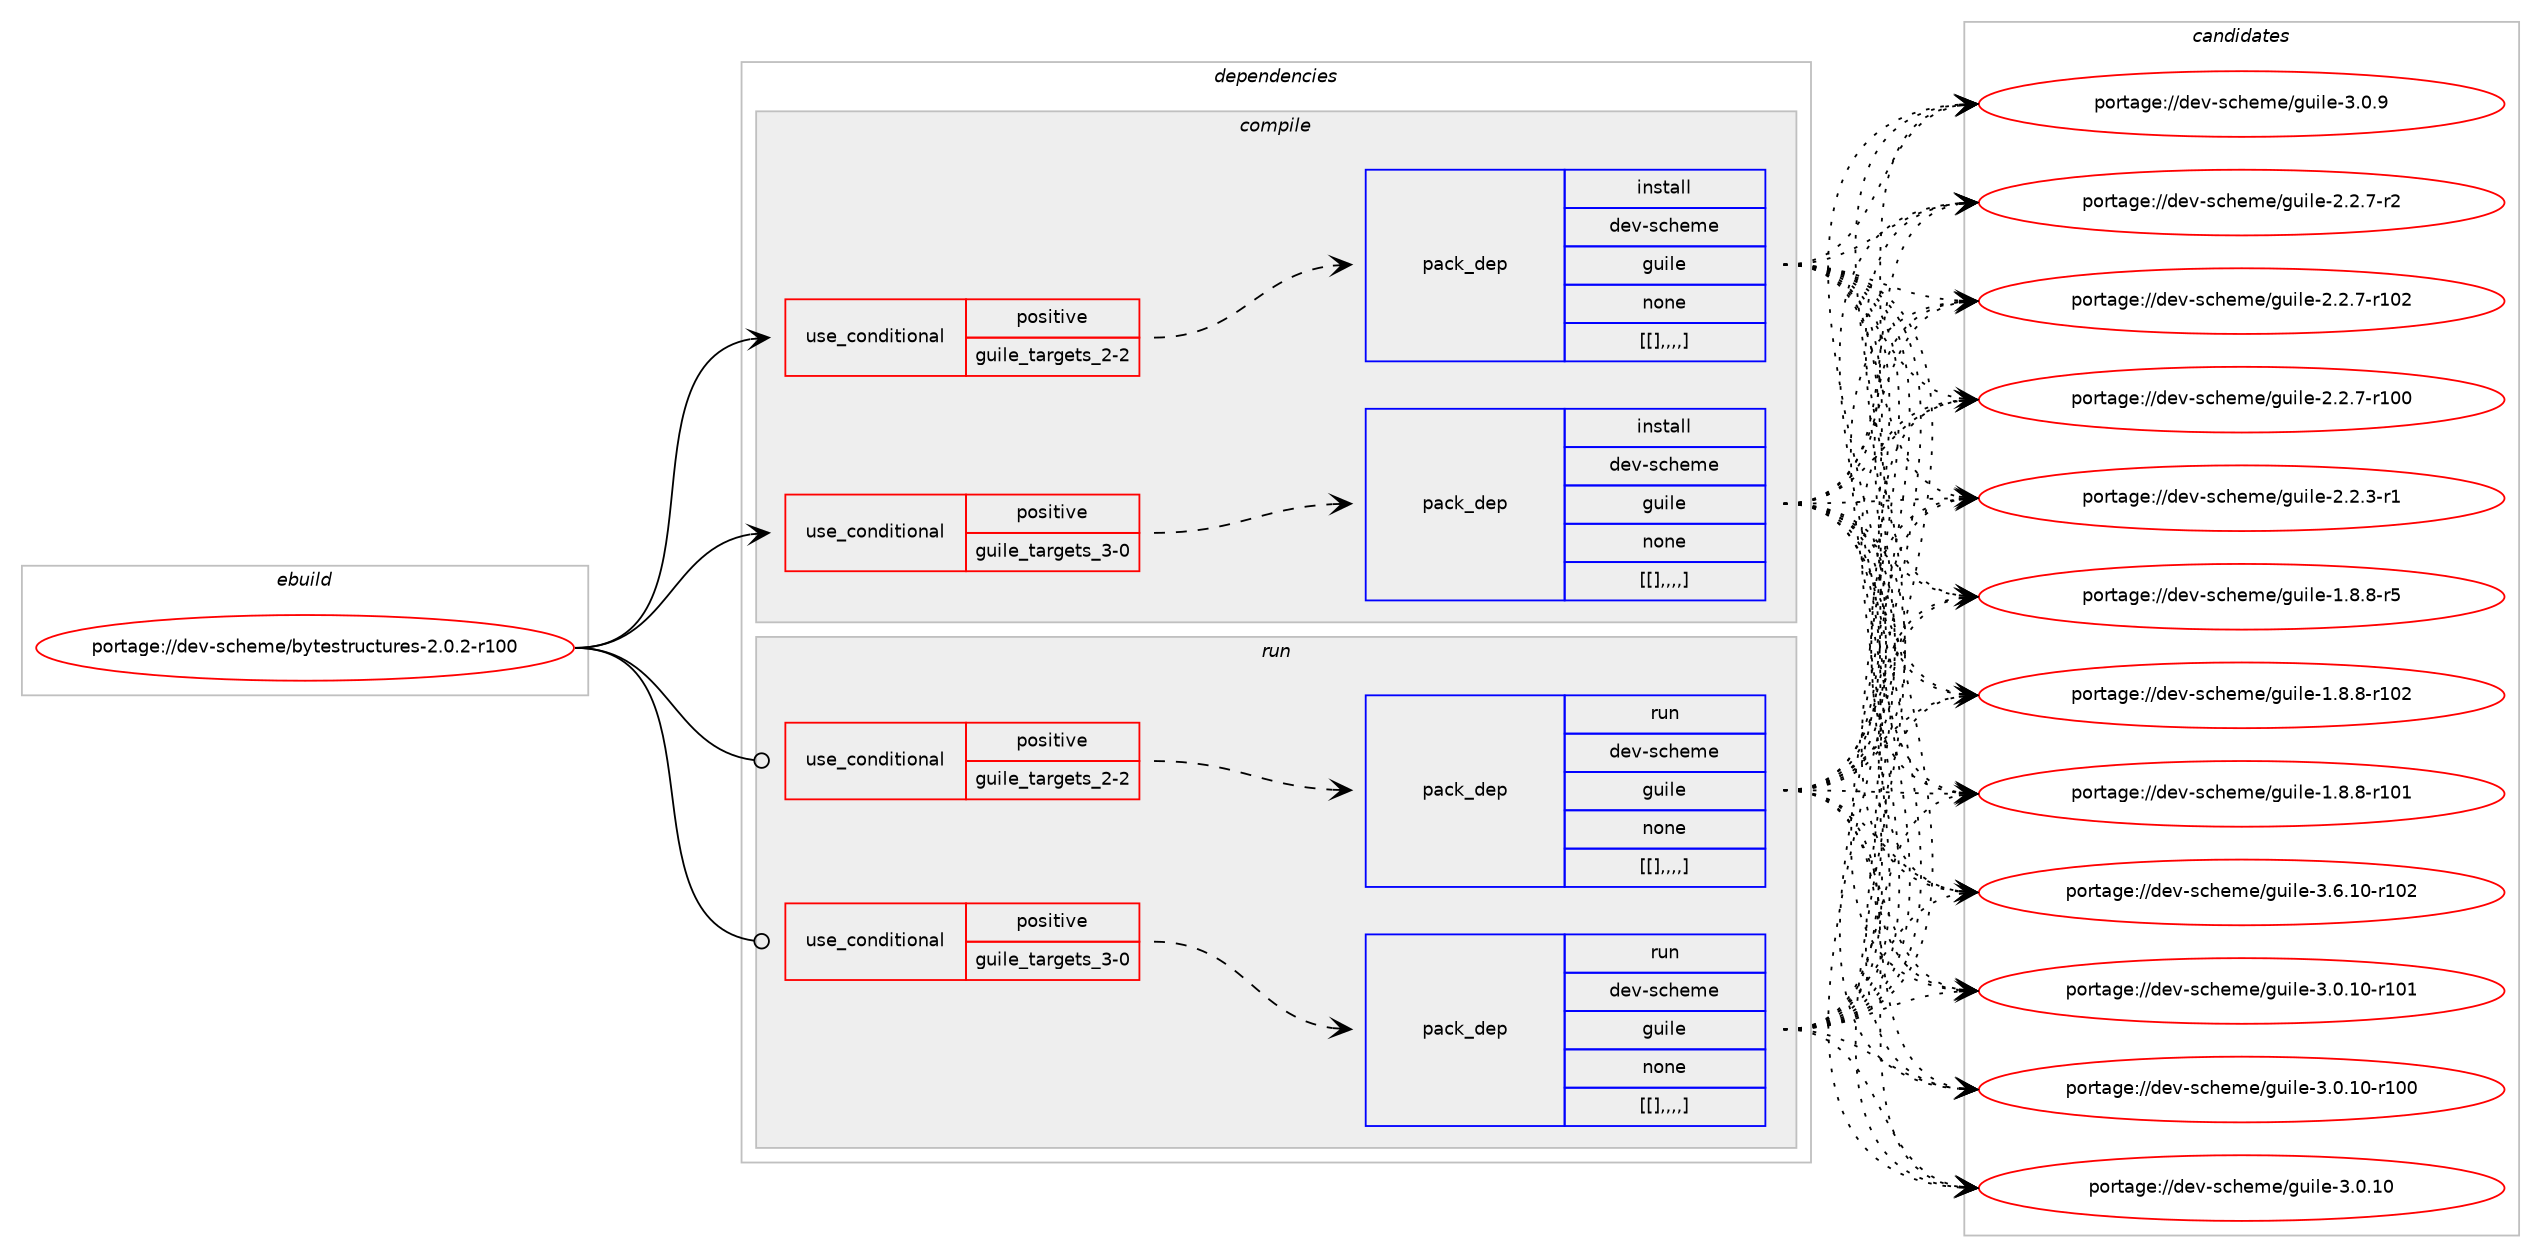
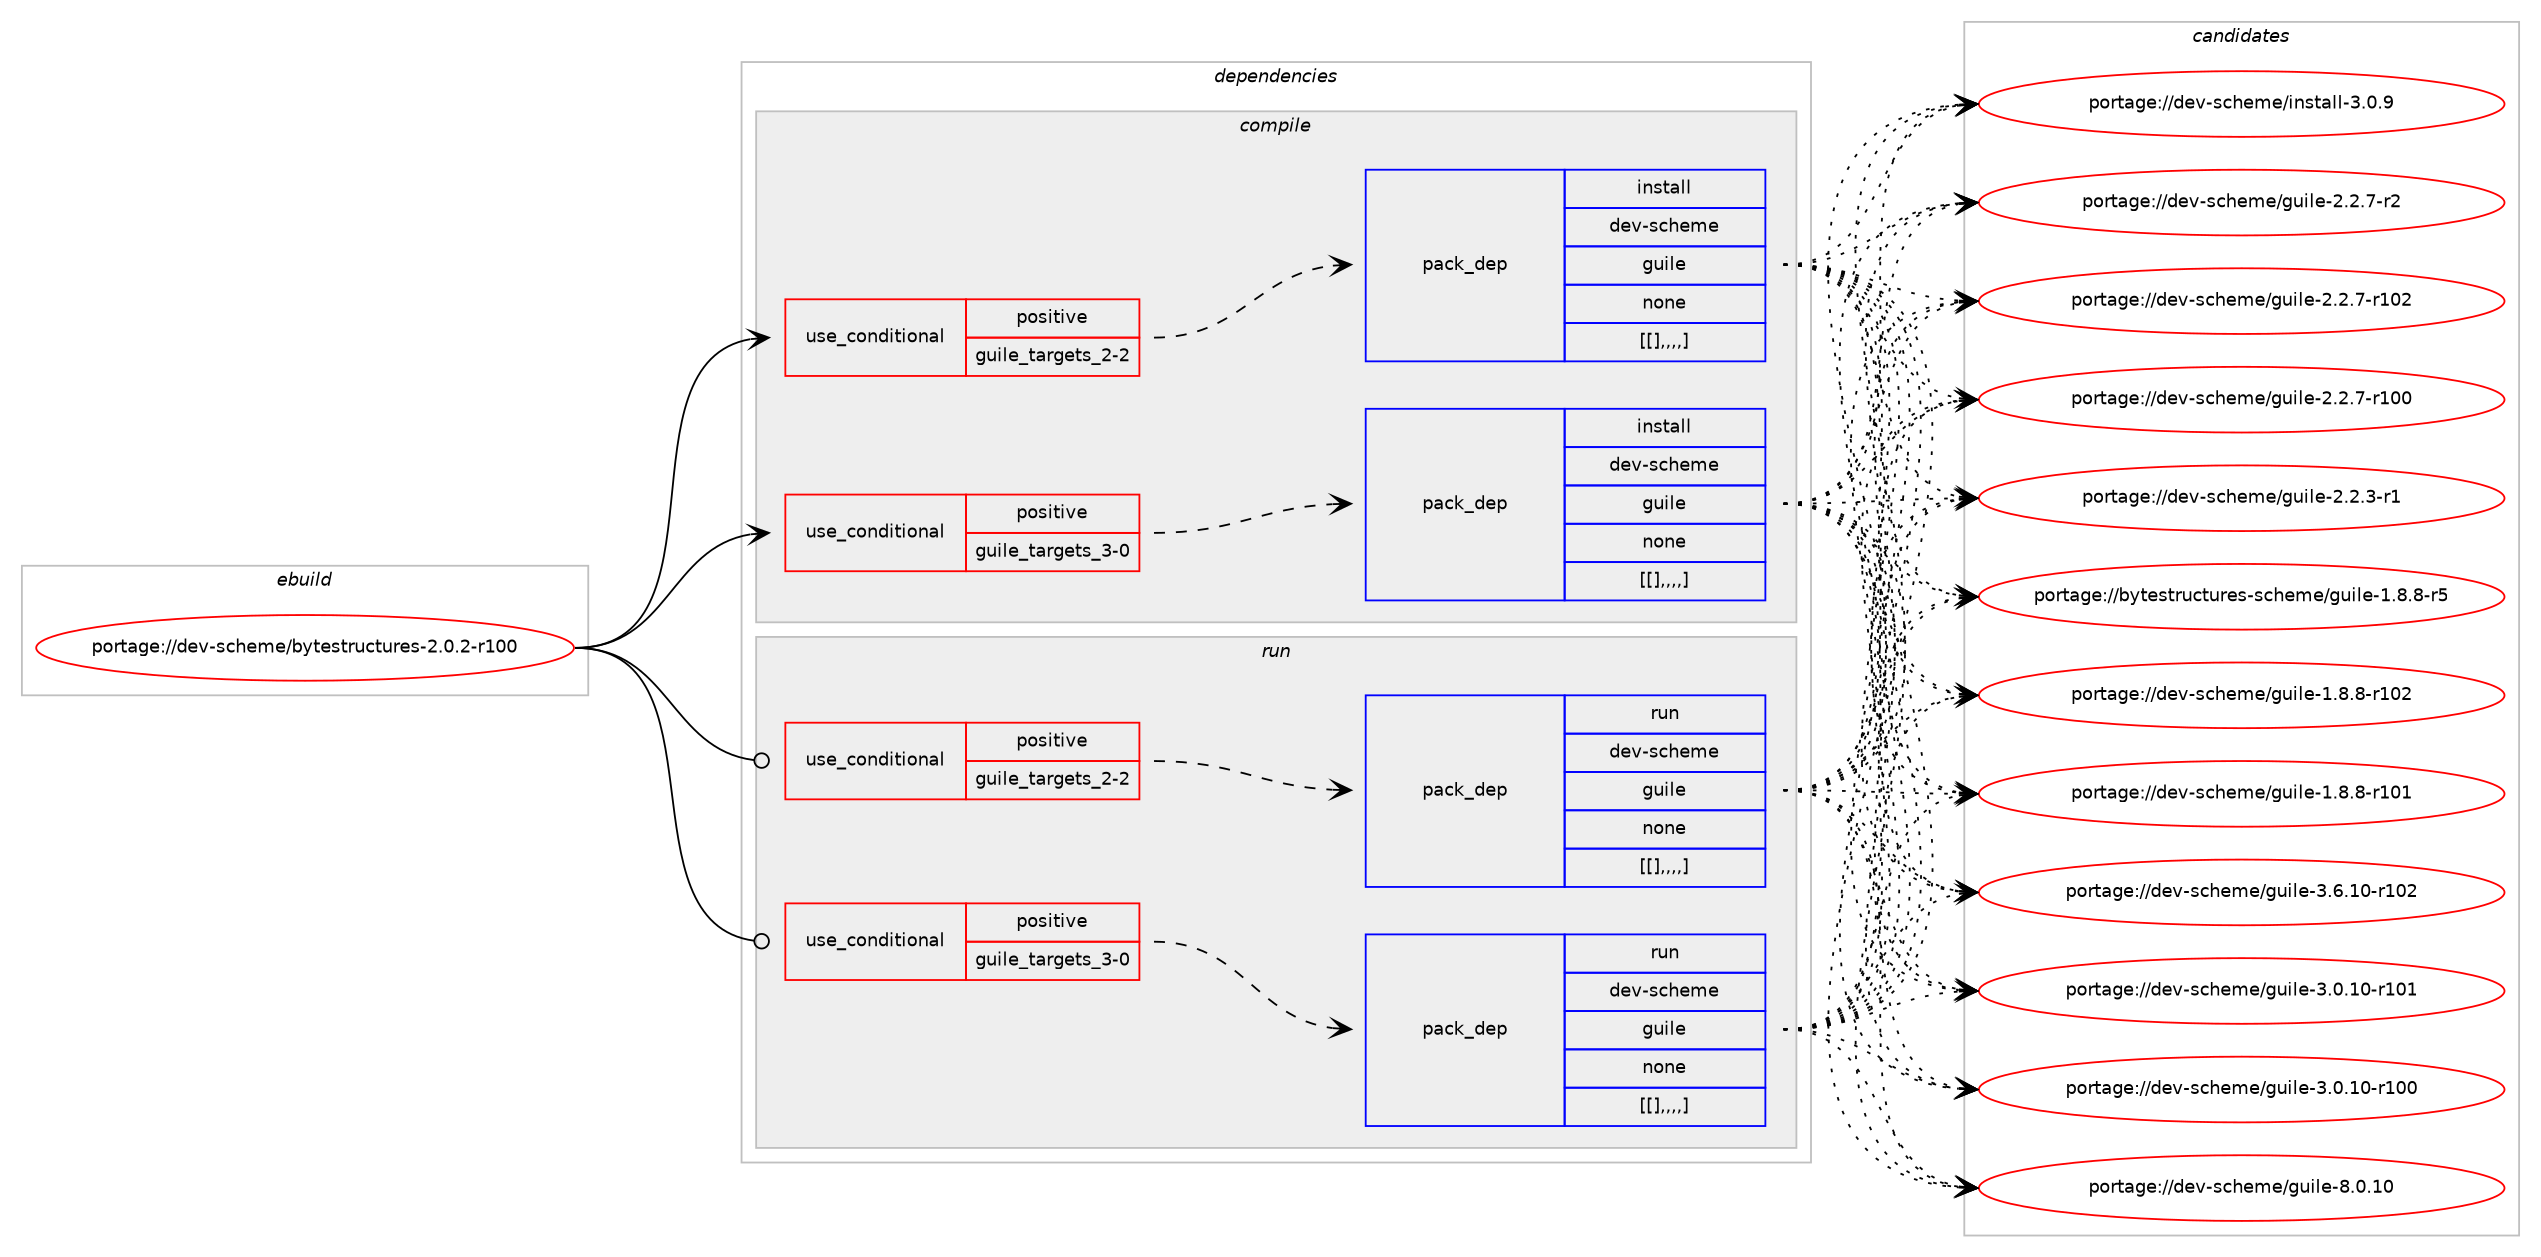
node "portage://dev-scheme/guile-3.0.9": label "portage://dev-scheme/guile-3.0.9" -> "portage://dev-scheme/install-3.0.9"
node "portage://dev-scheme/guile-1.8.8-r5": label "portage://dev-scheme/guile-1.8.8-r5" -> "portage://bytestructures-scheme/guile-1.8.8-r5"
node "portage://dev-scheme/guile-3.0.10": label "portage://dev-scheme/guile-3.0.10" -> "portage://dev-scheme/guile-8.0.10"
